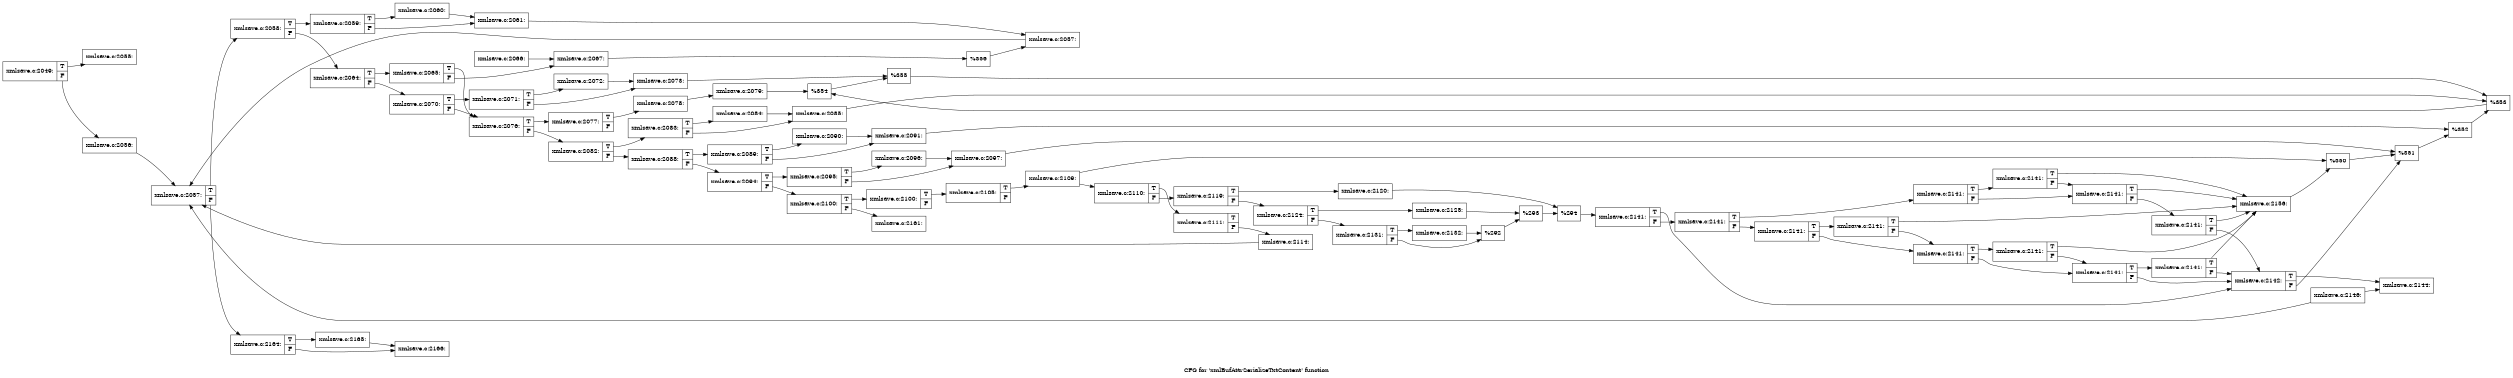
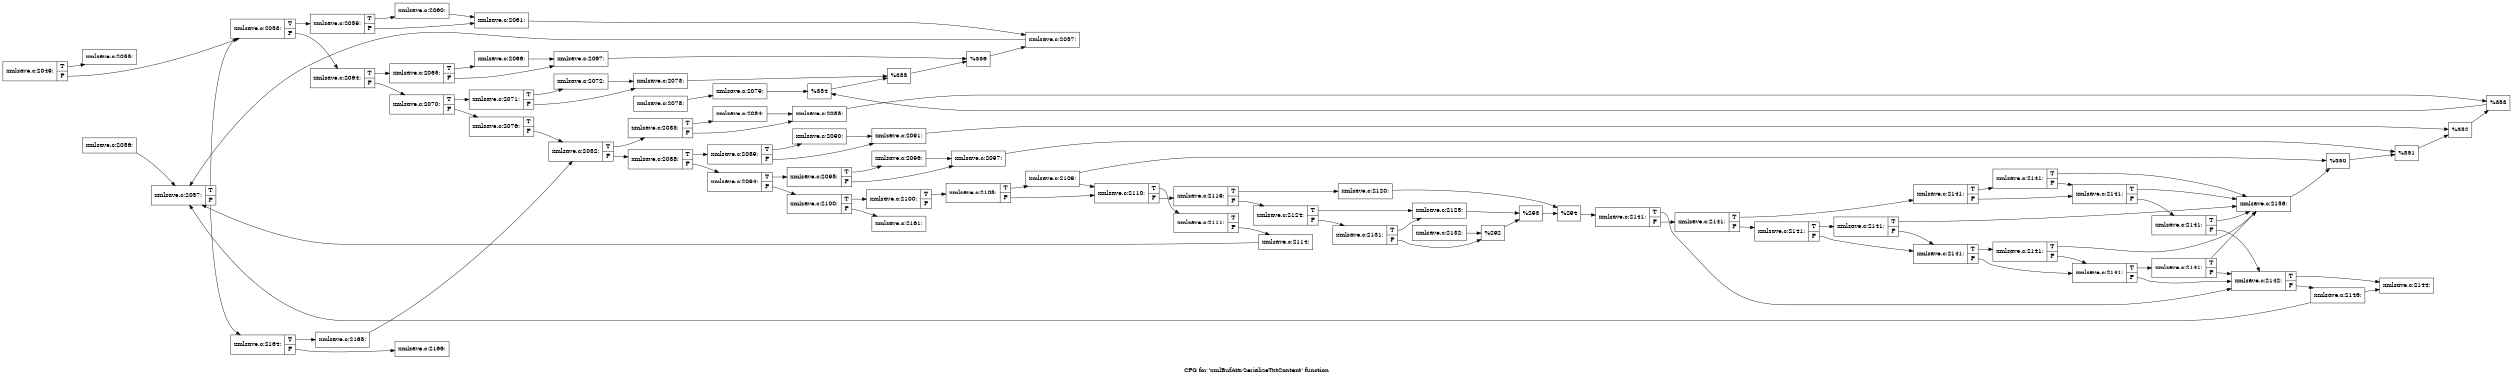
edge "%355" -> "%353": now "%355" -> "%356"
edge "xmlsave.c:2065:" -> "xmlsave.c:2076:": now "xmlsave.c:2065:" -> "xmlsave.c:2066:"
edge "xmlsave.c:2049:" -> "xmlsave.c:2056:": now "xmlsave.c:2049:" -> "xmlsave.c:2058:"
node "xmlsave.c:2077:": removed
edge "xmlsave.c:2105:" -> "xmlsave.c:2110:": added
edge "xmlsave.c:2142:" -> "%351": now "xmlsave.c:2142:" -> "xmlsave.c:2146:"
edge "xmlsave.c:2131:" -> "xmlsave.c:2132:": now "xmlsave.c:2131:" -> "xmlsave.c:2125:"
edge "xmlsave.c:2165:" -> "xmlsave.c:2166:": now "xmlsave.c:2165:" -> "xmlsave.c:2082:"
